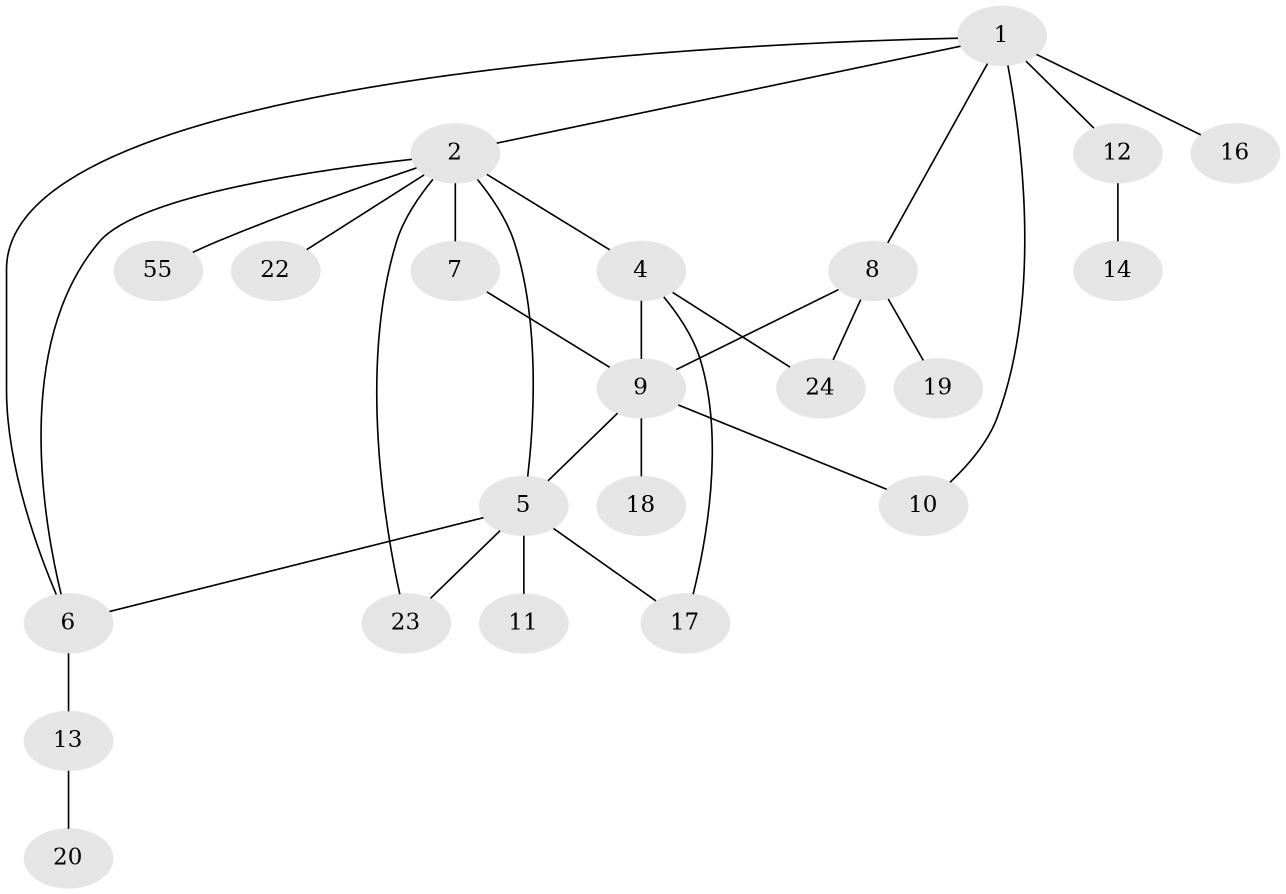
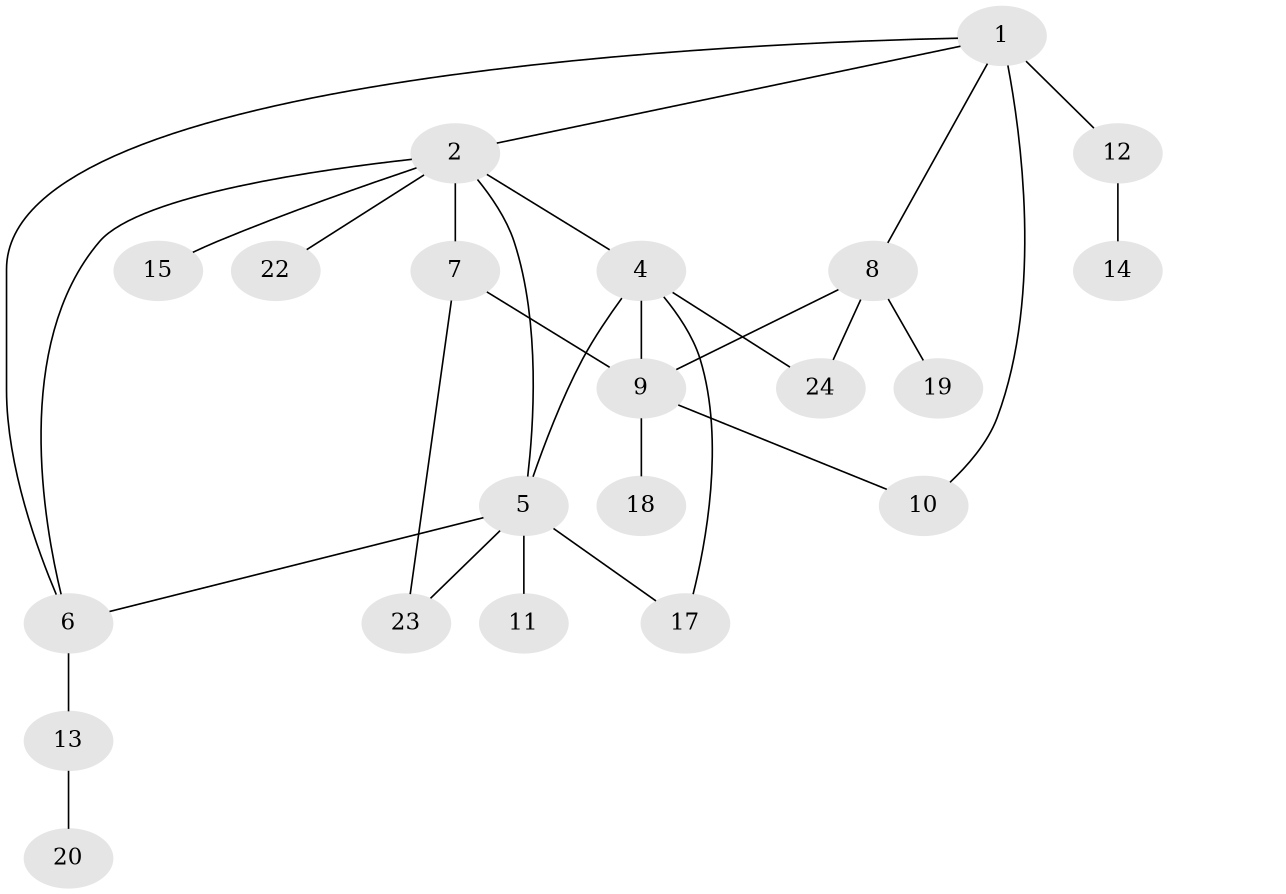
node "16": removed
node "55": label "55" -> "15"
edge "2" -- "23": now "7" -- "23"
edge "9" -- "5": now "4" -- "5"
